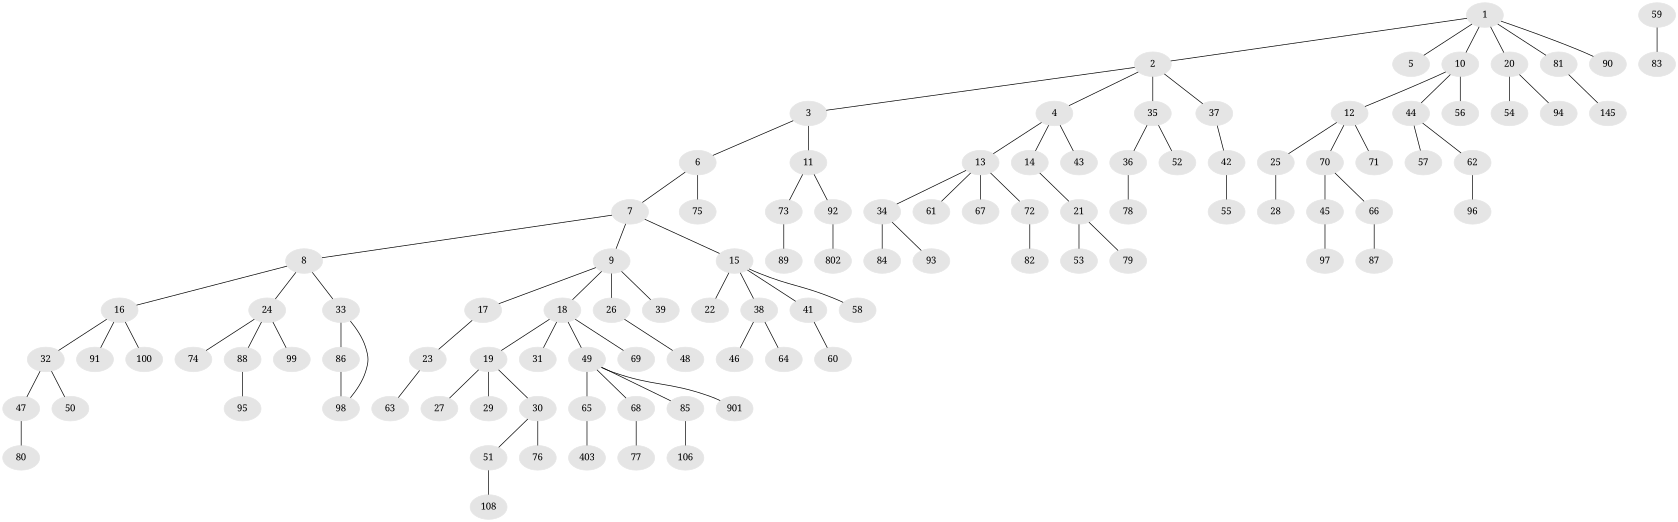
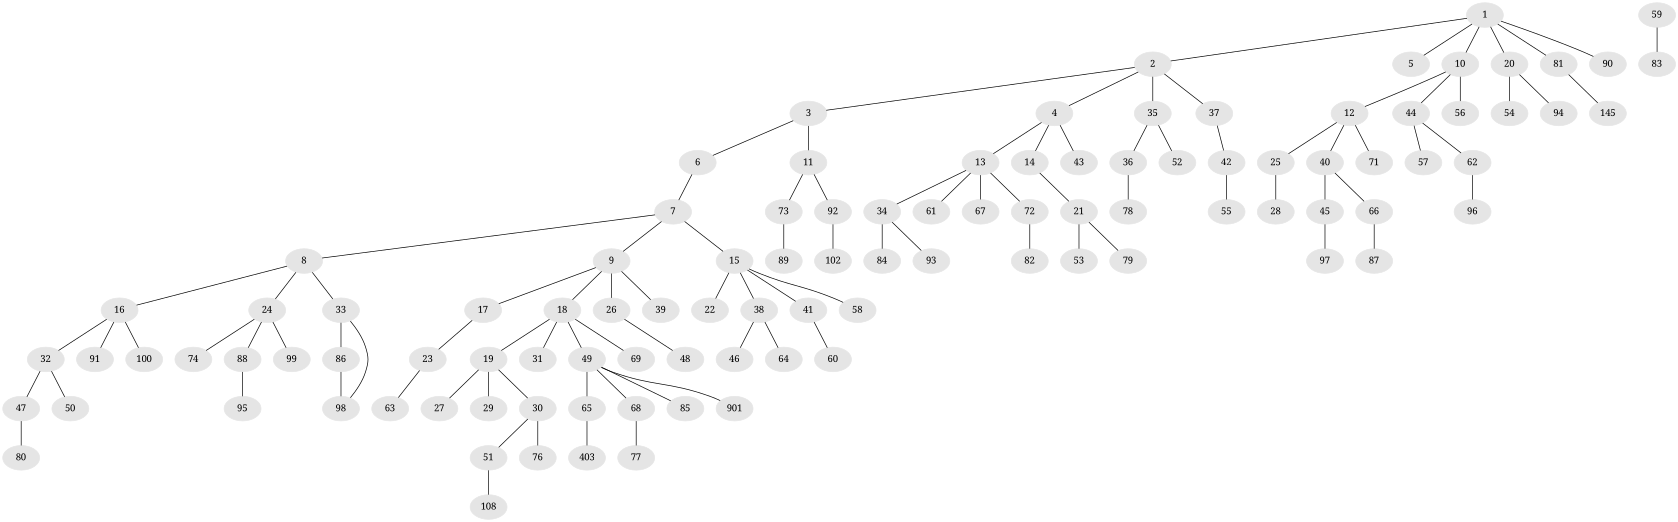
node "70": label "70" -> "40"
node "75": removed
node "802": label "802" -> "102"
node "106": removed
